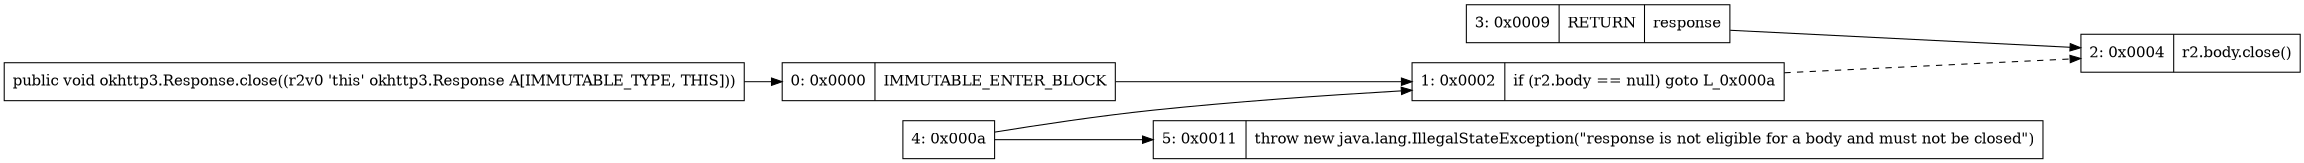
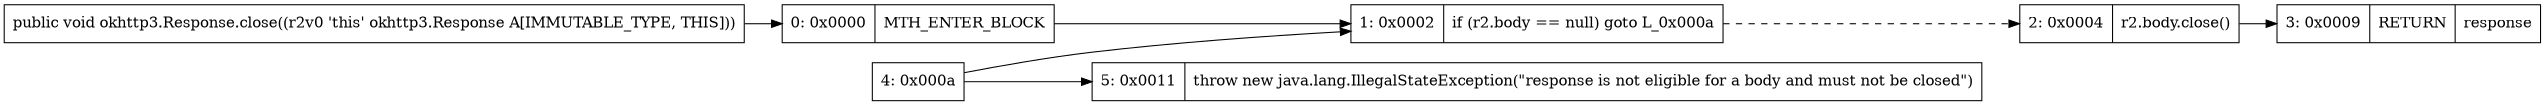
edge "3: 0x0009" -> "2: 0x0004": reversed
node "0: 0x0000": text "IMMUTABLE_ENTER_BLOCK" -> "MTH_ENTER_BLOCK"
